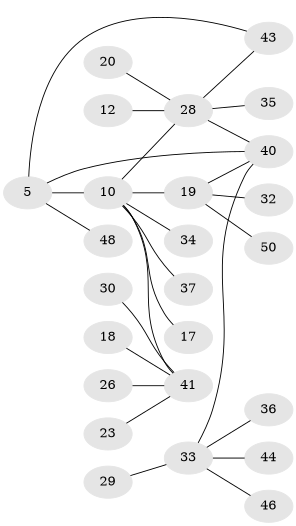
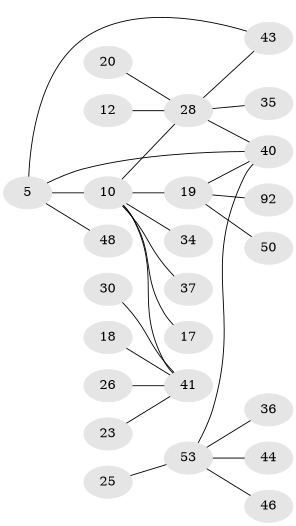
node "32": label "32" -> "92"
node "33": label "33" -> "53"
node "29": label "29" -> "25"
